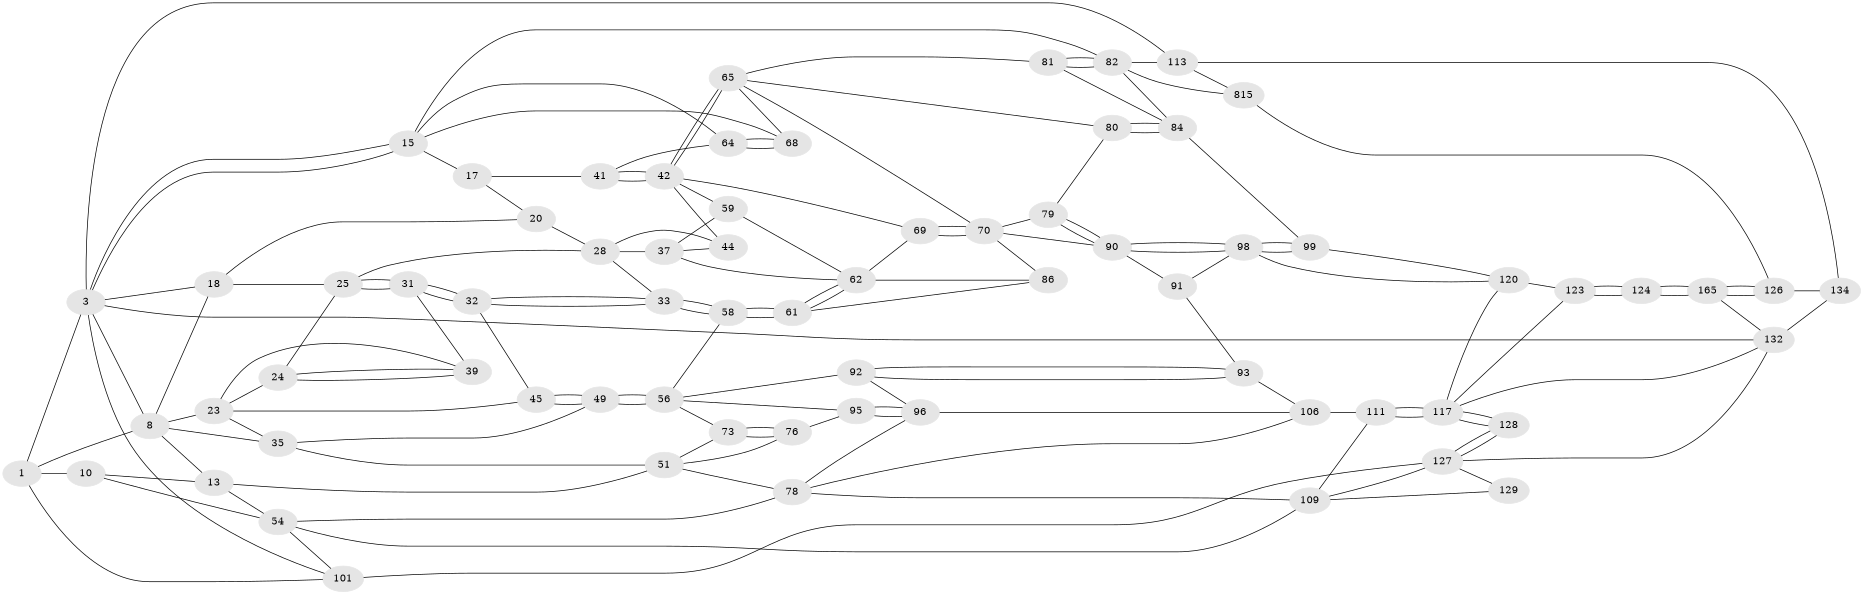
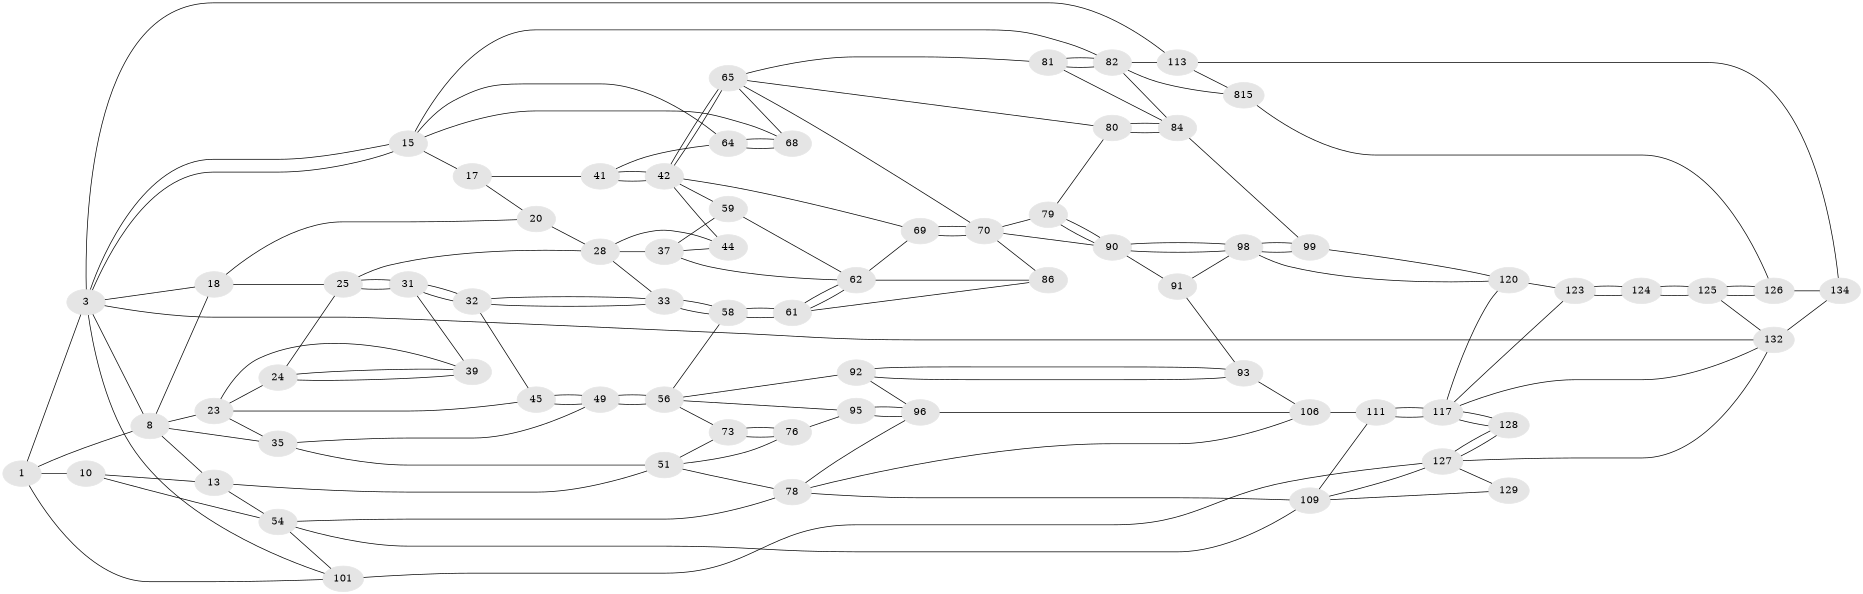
node "165": label "165" -> "125"
